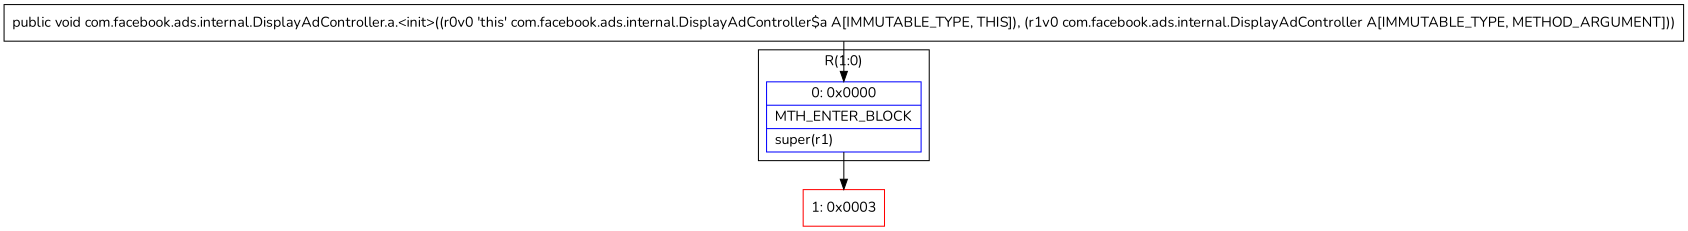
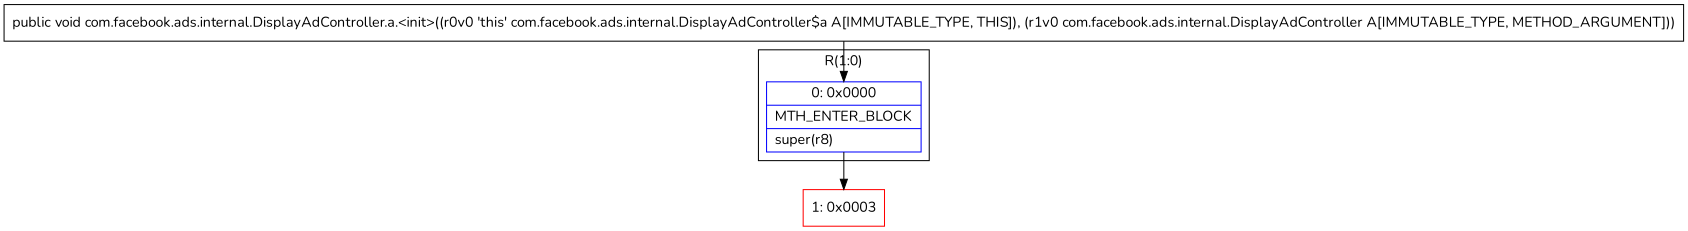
node "0: 0x0000": text "super(r1)" -> "super(r8)"
